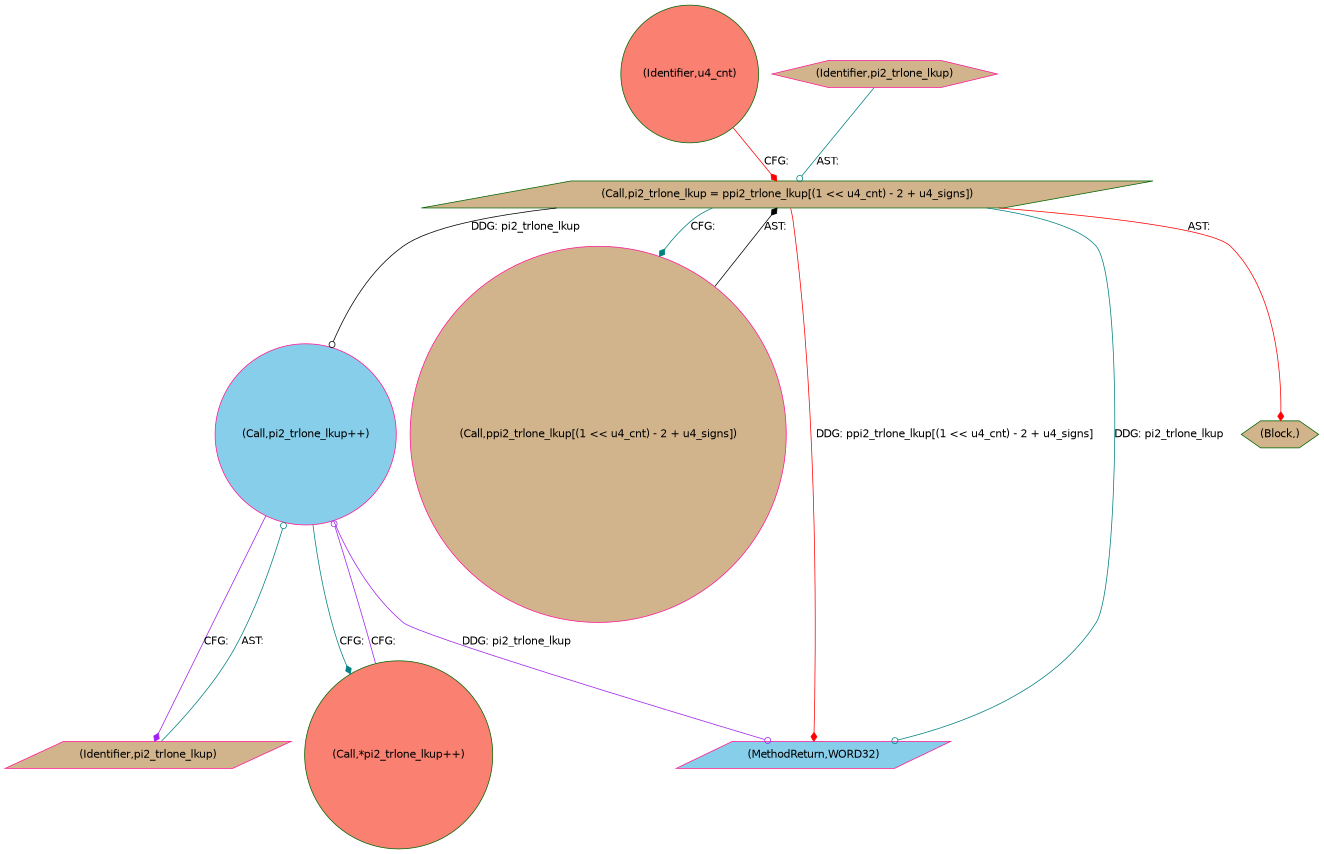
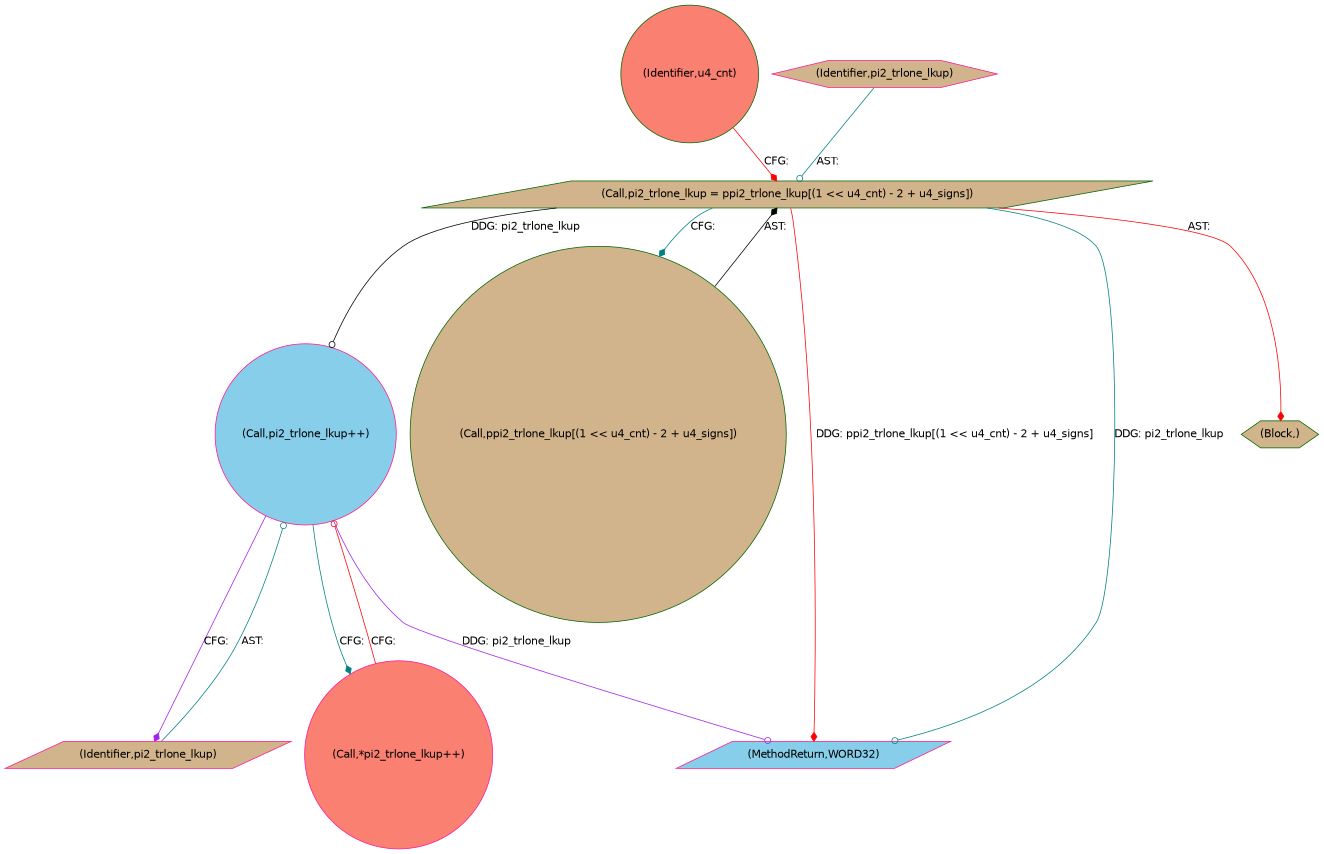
node "(Call,ppi2_trlone_lkup[(1 << u4_cnt) - 2 + u4_signs])": color deeppink -> darkgreen
edge "(Call,*pi2_trlone_lkup++)" -> "(Call,pi2_trlone_lkup++)": color purple -> red
node "(Call,*pi2_trlone_lkup++)": color darkgreen -> deeppink
